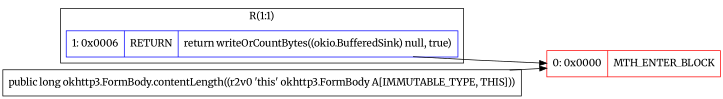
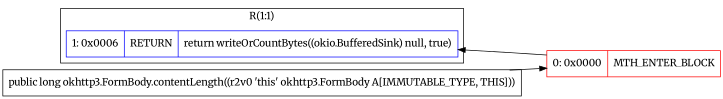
edge "1: 0x0006" -> "0: 0x0000": reversed
